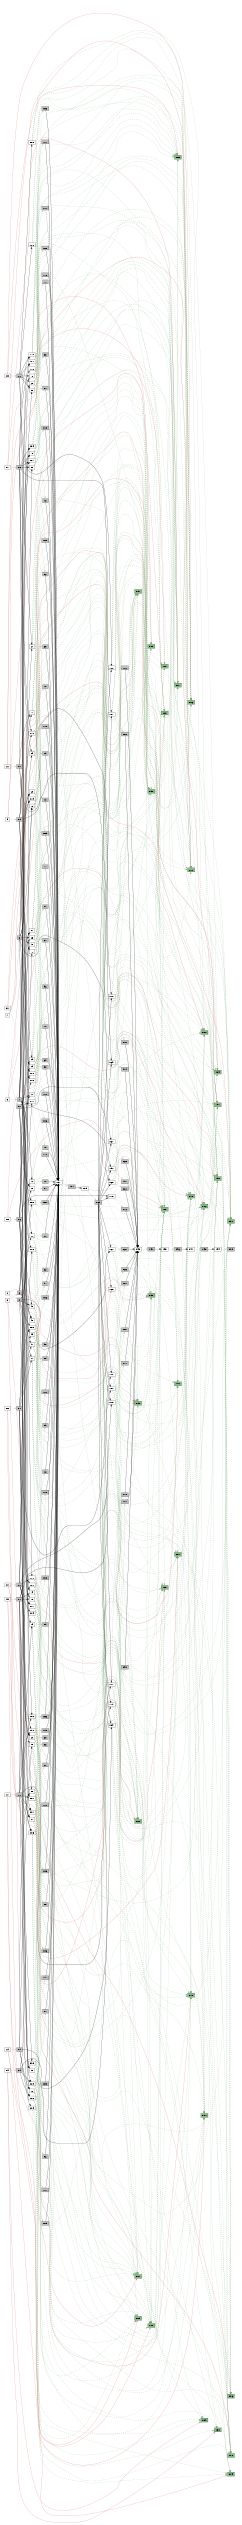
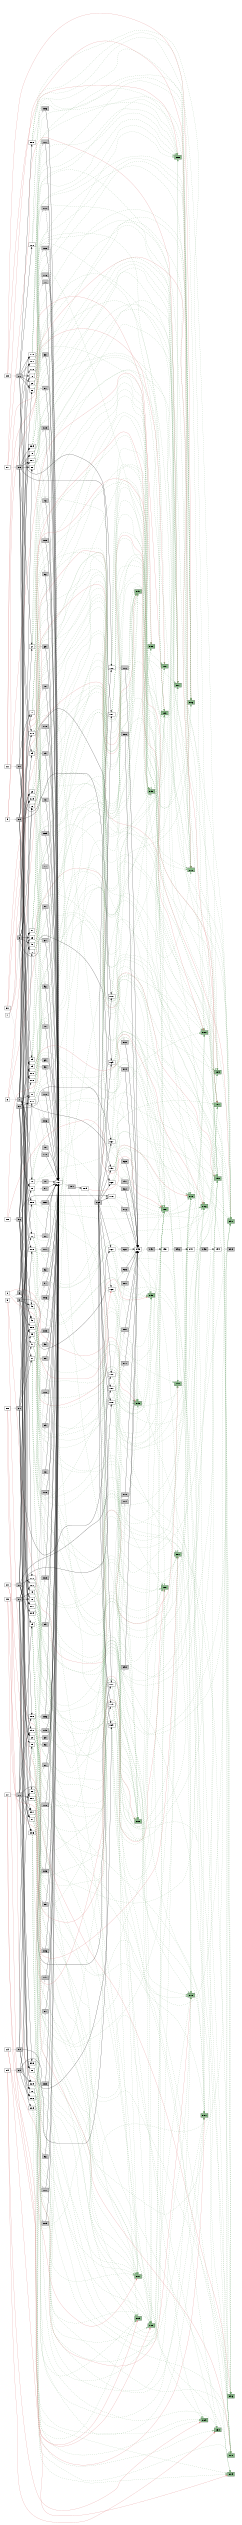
node "114": added
node "100": added
